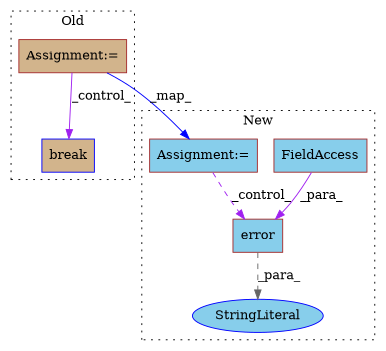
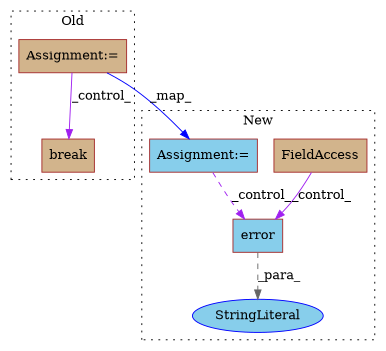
node "break": color blue -> brown
node "FieldAccess": fillcolor skyblue -> tan
edge "FieldAccess" -> "error": label "_para_" -> "_control_"
